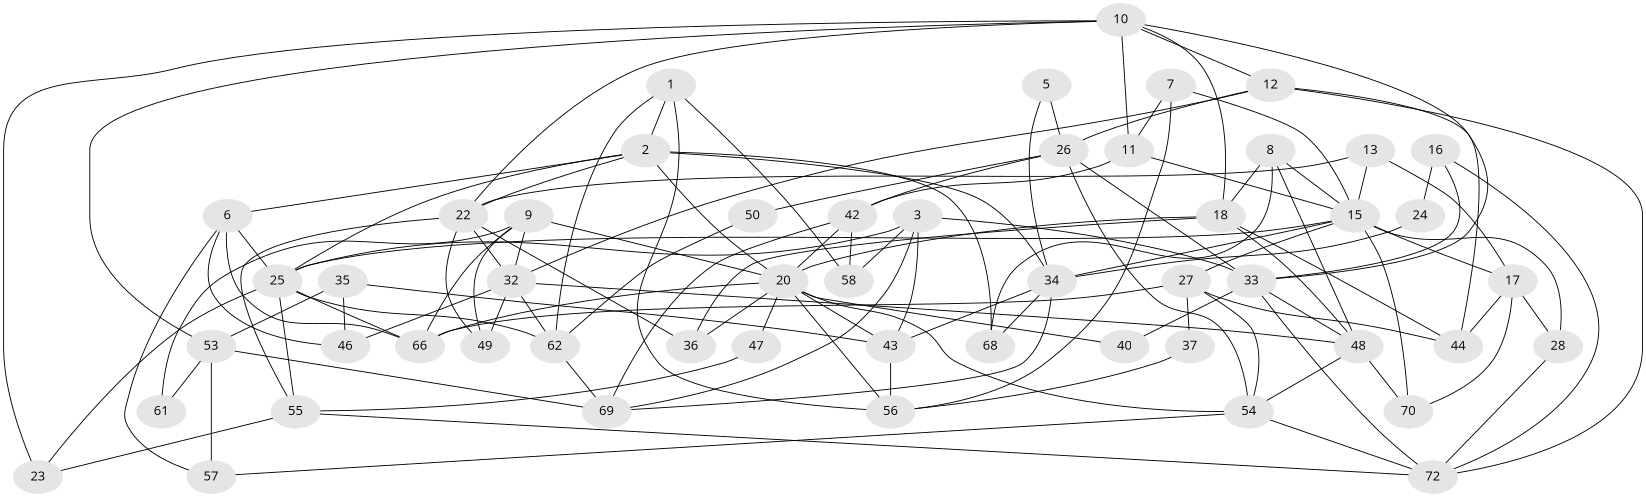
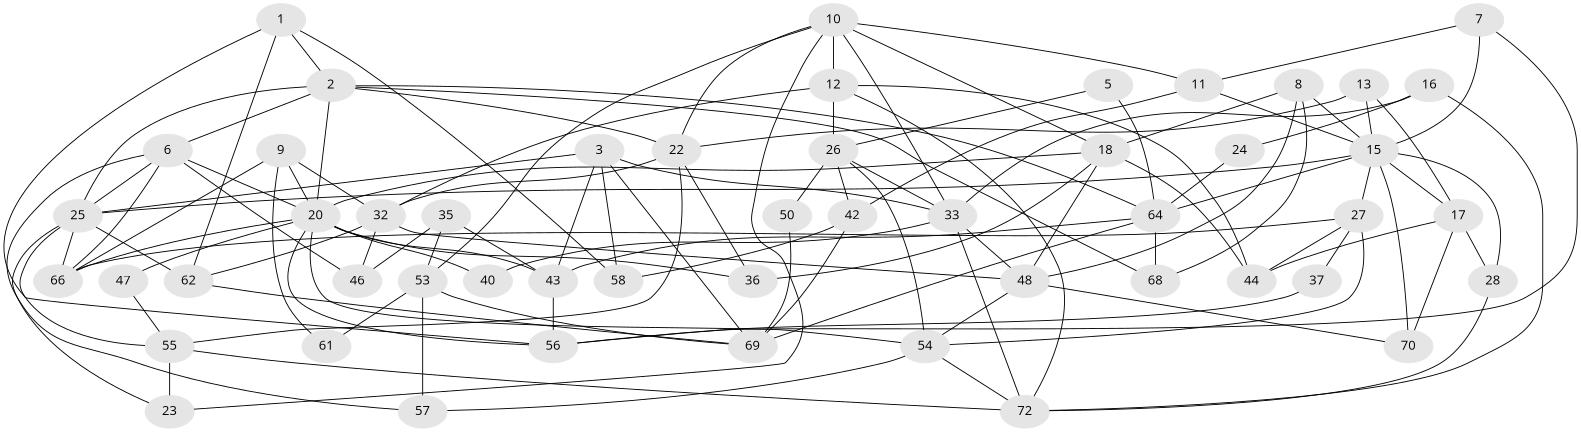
edge "42" -- "20": now "6" -- "20"
edge "50" -- "62": now "50" -- "69"
node "34": label "34" -> "64"
node "49": removed
